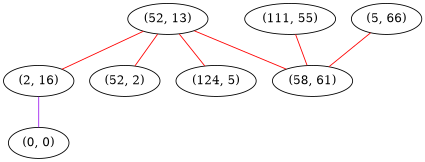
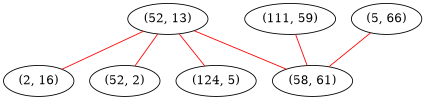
node "(111, 55)": label "(111, 55)" -> "(111, 59)"
node "(0, 0)": removed
